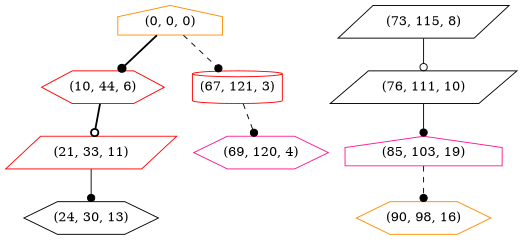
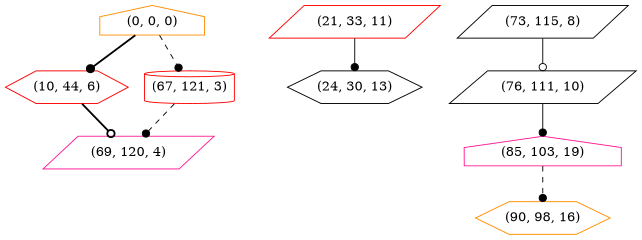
edge "(10, 44, 6)" -> "(21, 33, 11)": now "(10, 44, 6)" -> "(69, 120, 4)"
node "(69, 120, 4)": shape hexagon -> parallelogram
